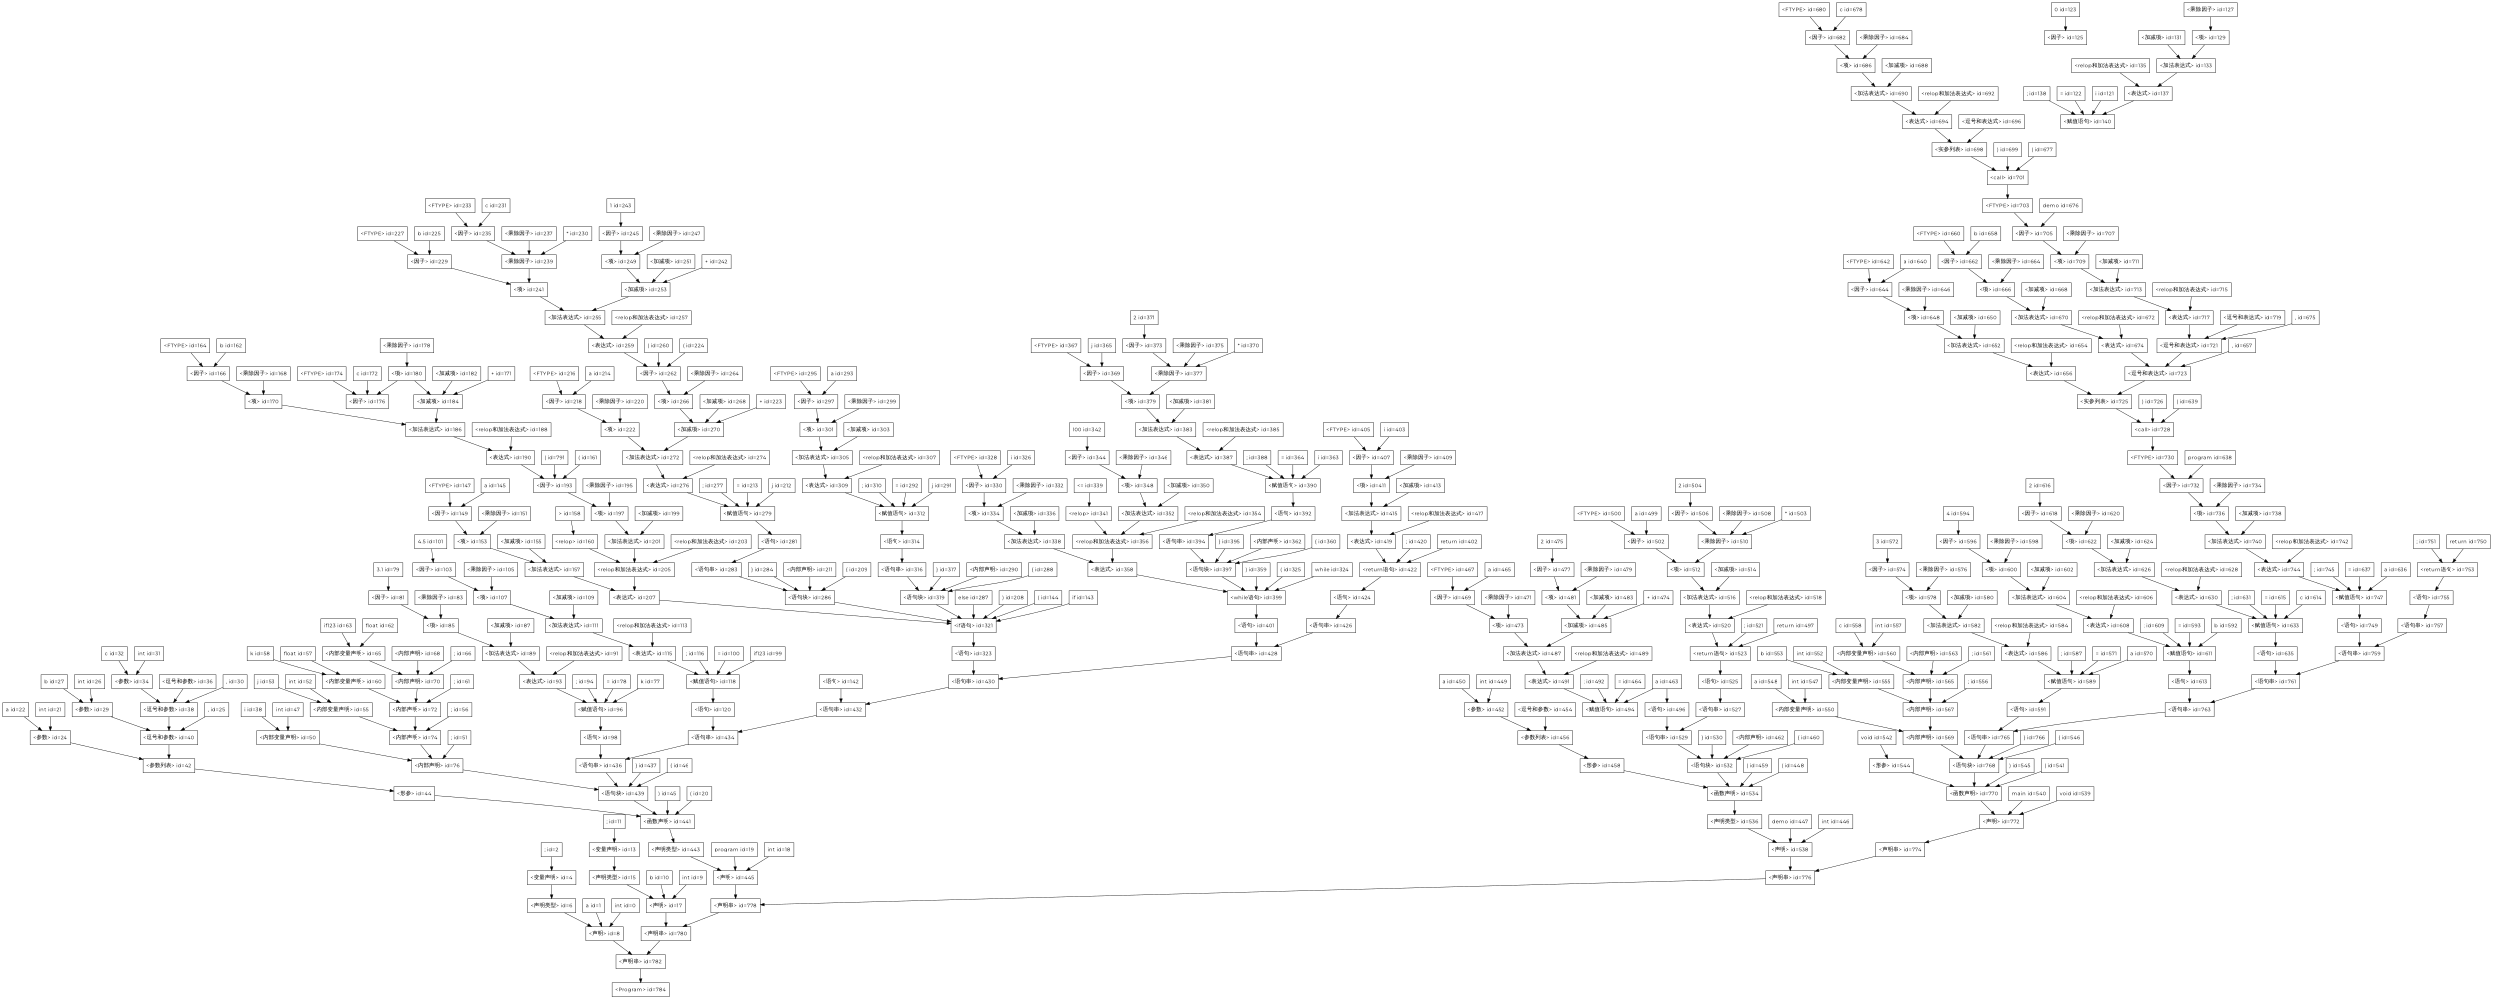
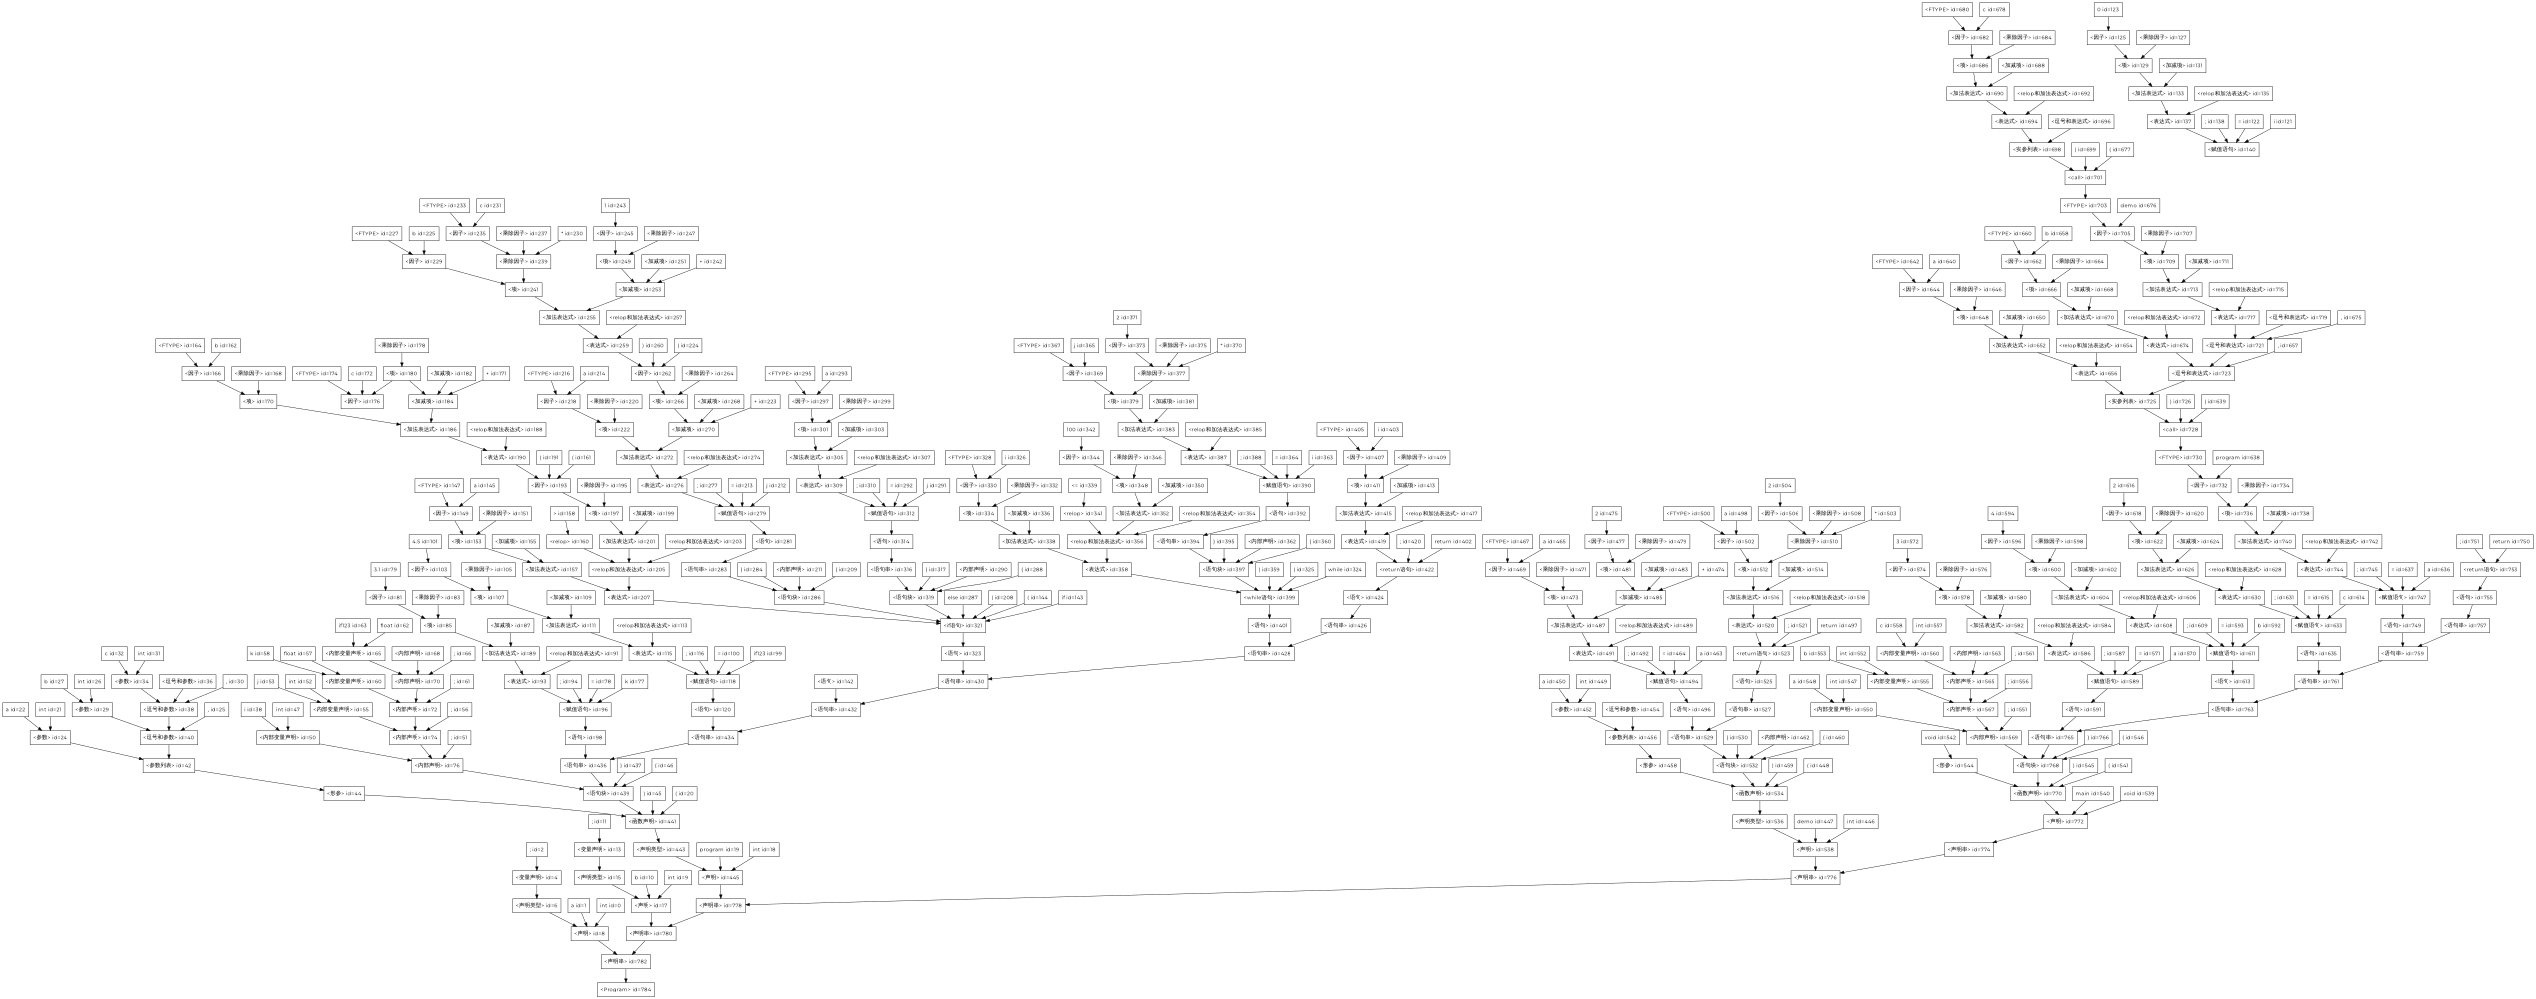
edge "<因子> id=125" -> "<项> id=129": added
node ") id=791": label ") id=791" -> ") id=191"
node "a id=499": label "a id=499" -> "a id=498"
edge "a id=463" -> "<语句> id=496": now "<赋值语句> id=494" -> "<语句> id=496"
node "; id=551": added
